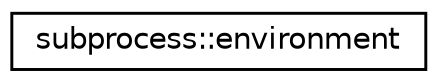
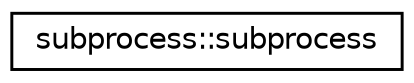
node "subprocess::environment": label "subprocess::environment" -> "subprocess::subprocess"
